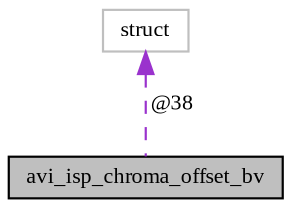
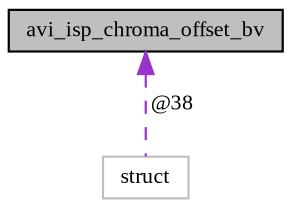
edge "avi_isp_chroma_offset_bv" -> "struct": reversed
